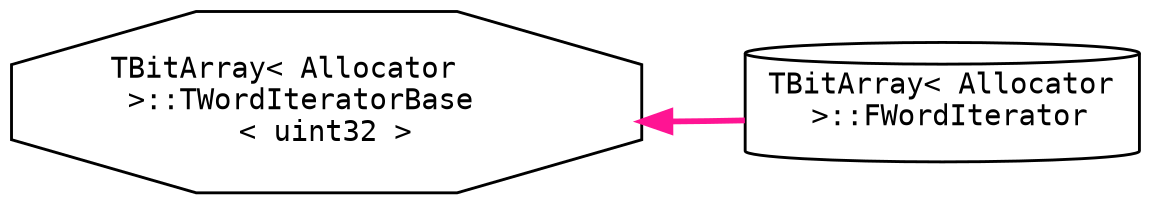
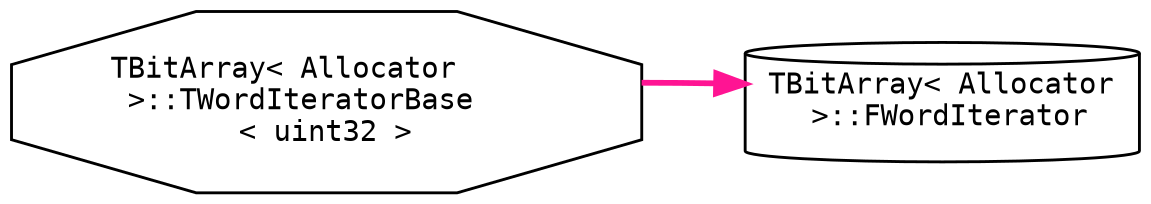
edge "TBitArray< Allocator >::FWordIterator" -> "TBitArray< Allocator >::TWordIteratorBase < uint32 >": reversed
